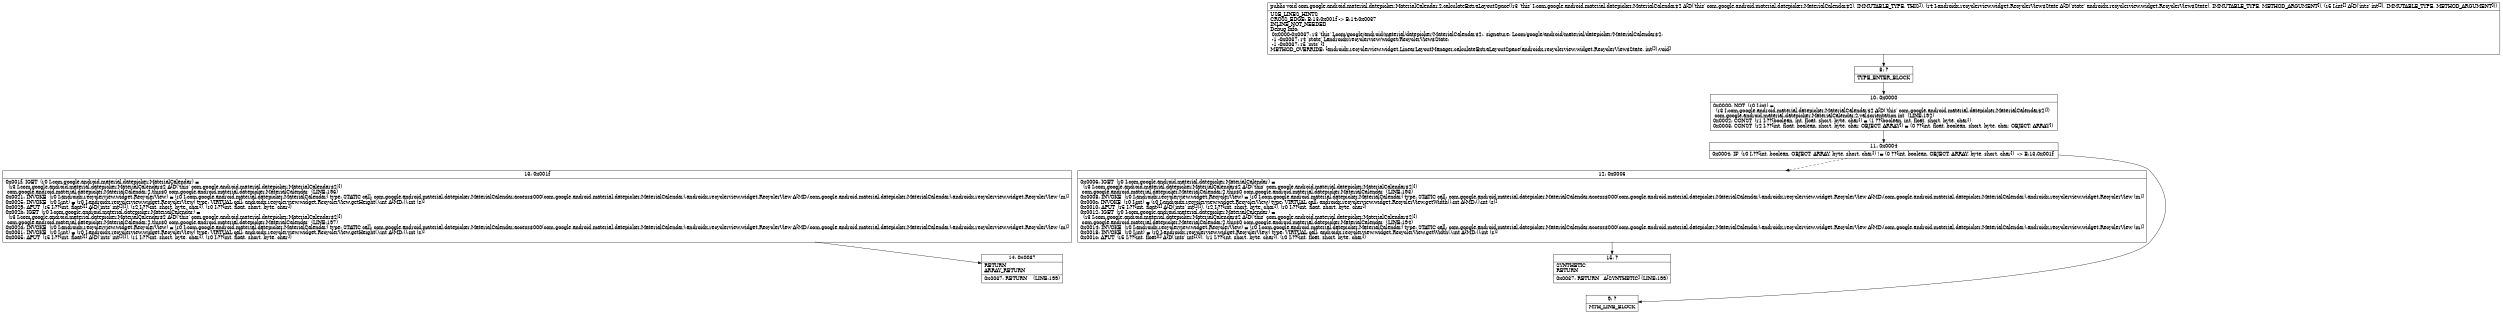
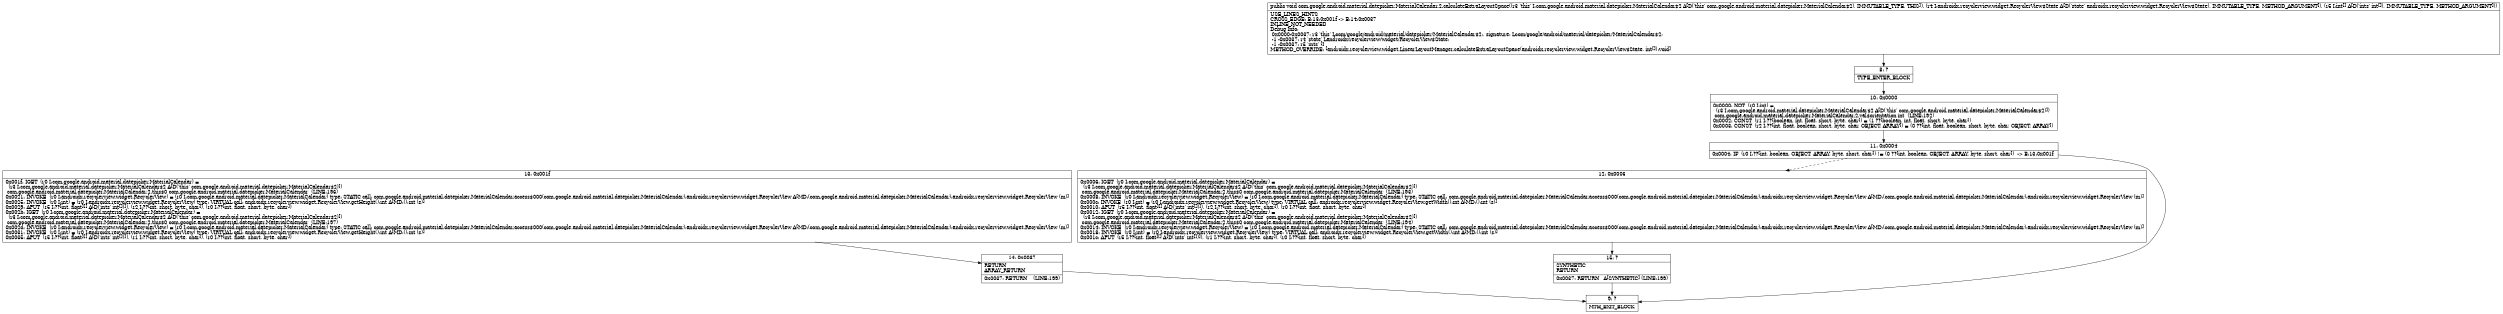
edge "14: 0x0037" -> "9: ?": added
edge "15: ?" -> "9: ?": added
node "9: ?": text "MTH_LINE_BLOCK" -> "MTH_EXIT_BLOCK"
